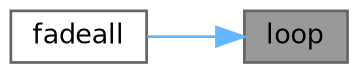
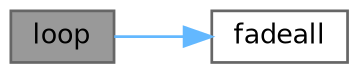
edge "fadeall" -> "loop": reversed
